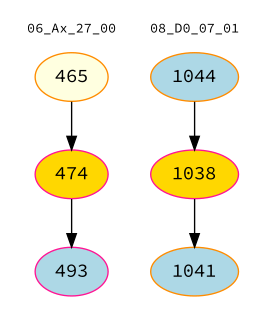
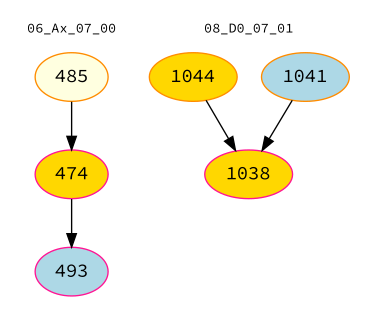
cluster "06_Ax_27_00": label "06_Ax_27_00" -> "06_Ax_07_00"
node "465": label "465" -> "485"
node "1044": fillcolor lightblue -> gold
edge "1038" -> "1041": reversed
